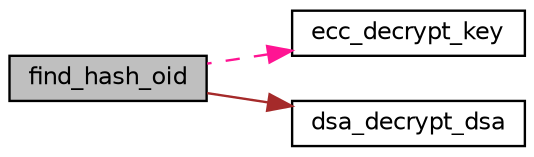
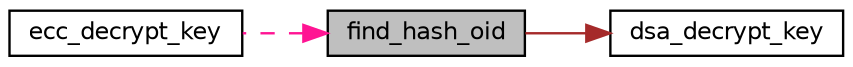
edge "find_hash_oid" -> "ecc_decrypt_key": reversed
node "dsa_decrypt_dsa": label "dsa_decrypt_dsa" -> "dsa_decrypt_key"
